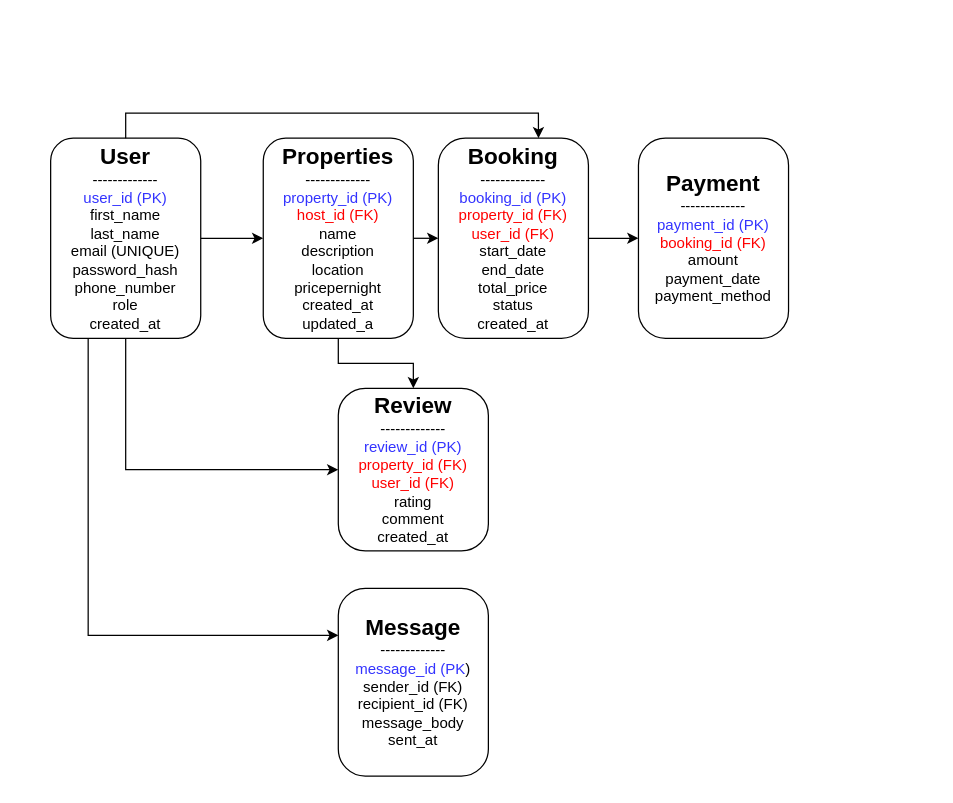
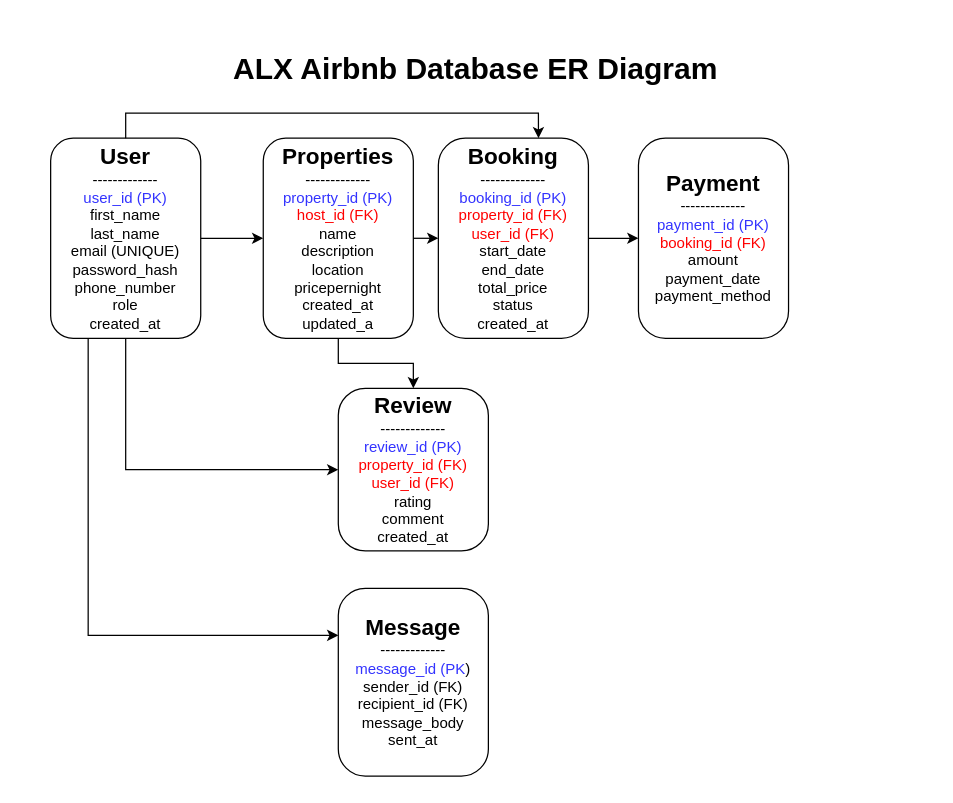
node "ALX Airbnb Database ER Diagram": added
